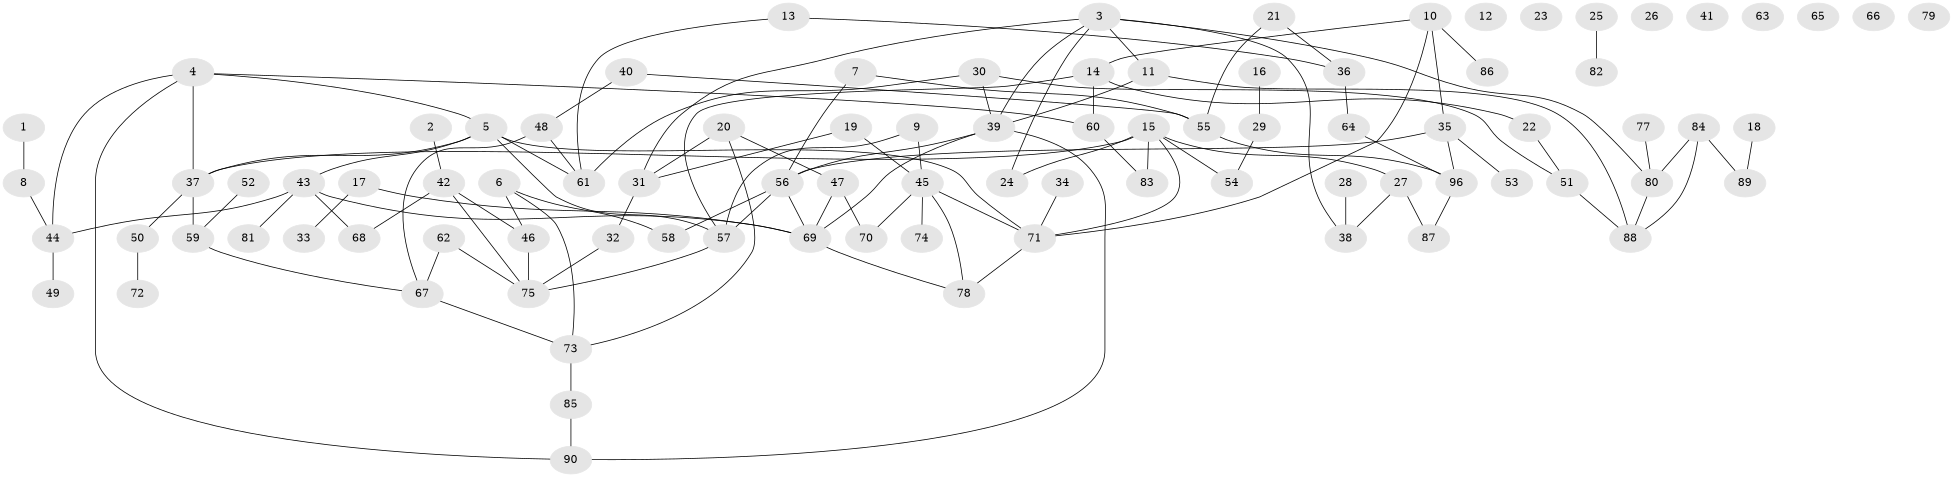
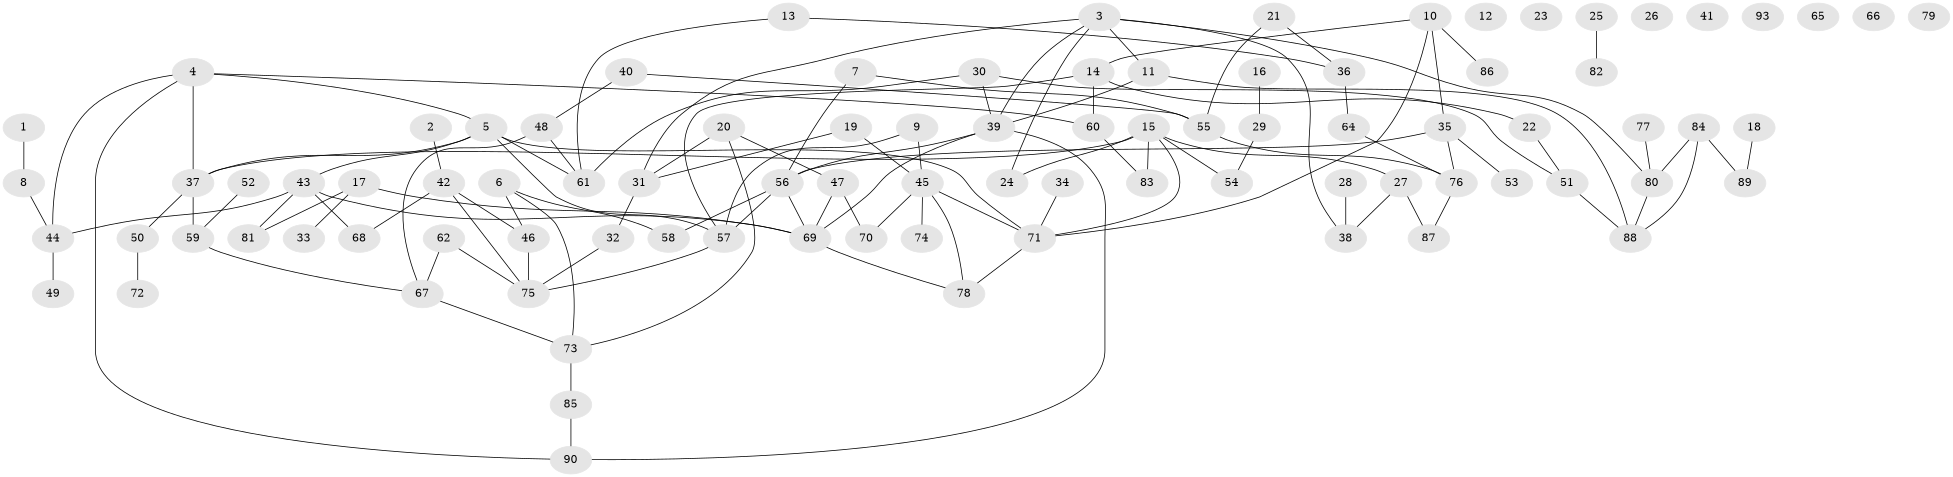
node "63": label "63" -> "93"
node "96": label "96" -> "76"
edge "17" -- "81": added
